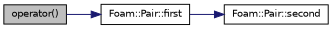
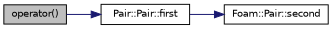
node "Foam::Pair::first": label "Foam::Pair::first" -> "Pair::Pair::first"
